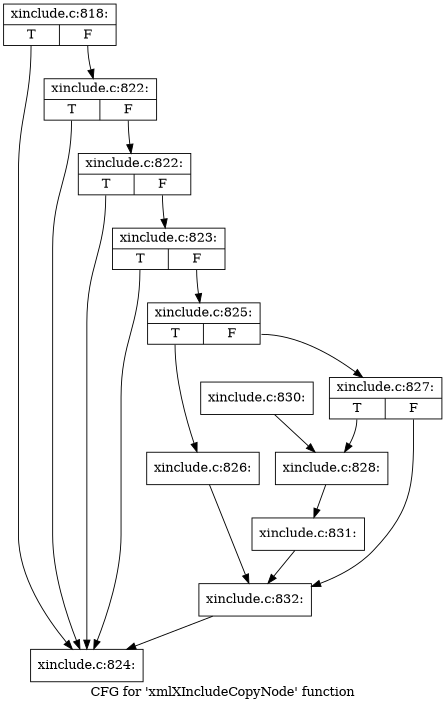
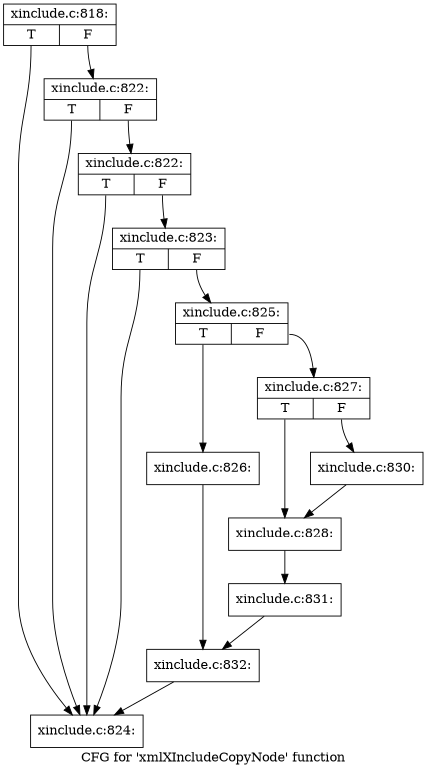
edge "xinclude.c:827:" -> "xinclude.c:832:": now "xinclude.c:827:" -> "xinclude.c:830:"
